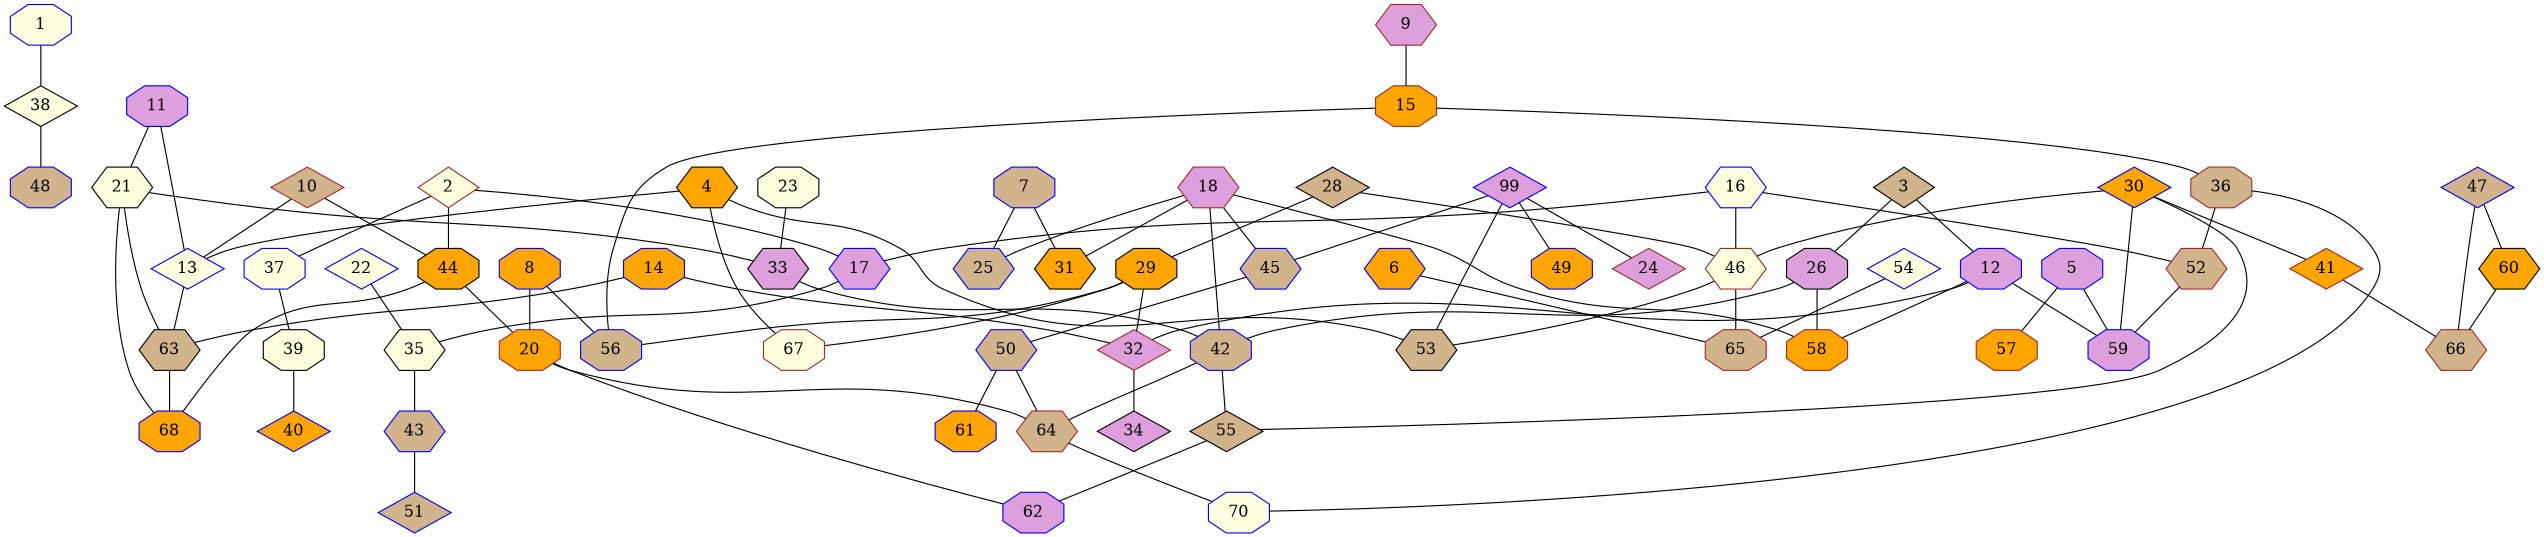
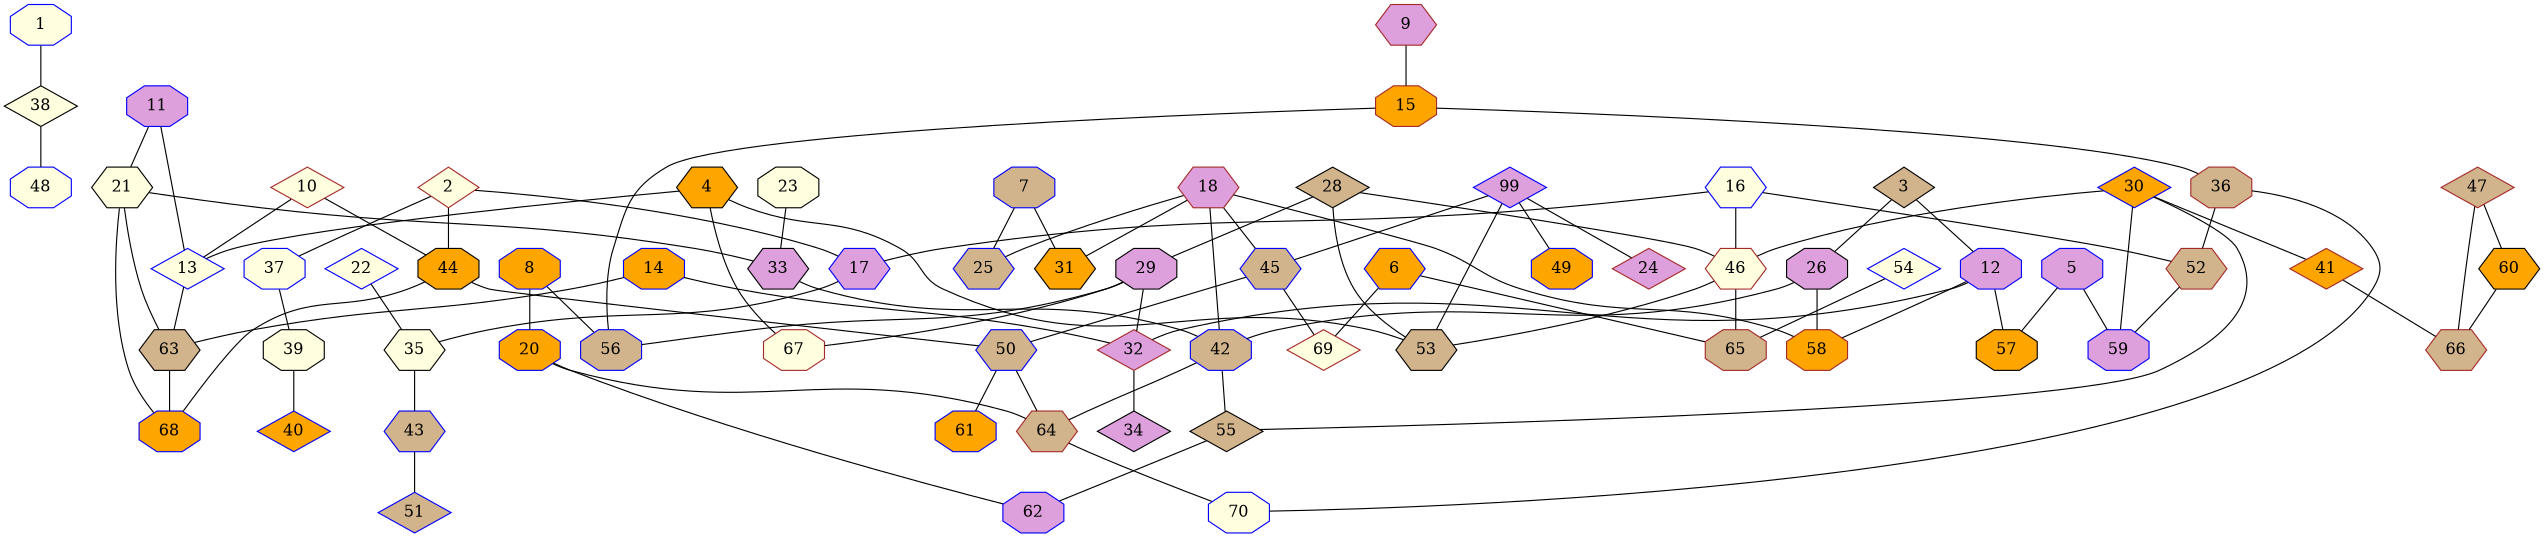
node "48": fillcolor tan -> lightyellow
node "10": fillcolor tan -> lightyellow
node "47": color blue -> brown
node "29": fillcolor orange -> plum
edge "28" -- "53": added
edge "44" -- "20": now "44" -- "50"
edge "12" -- "59": now "12" -- "57"
node "20": color brown -> blue
node "69": added
node "57": color brown -> black
